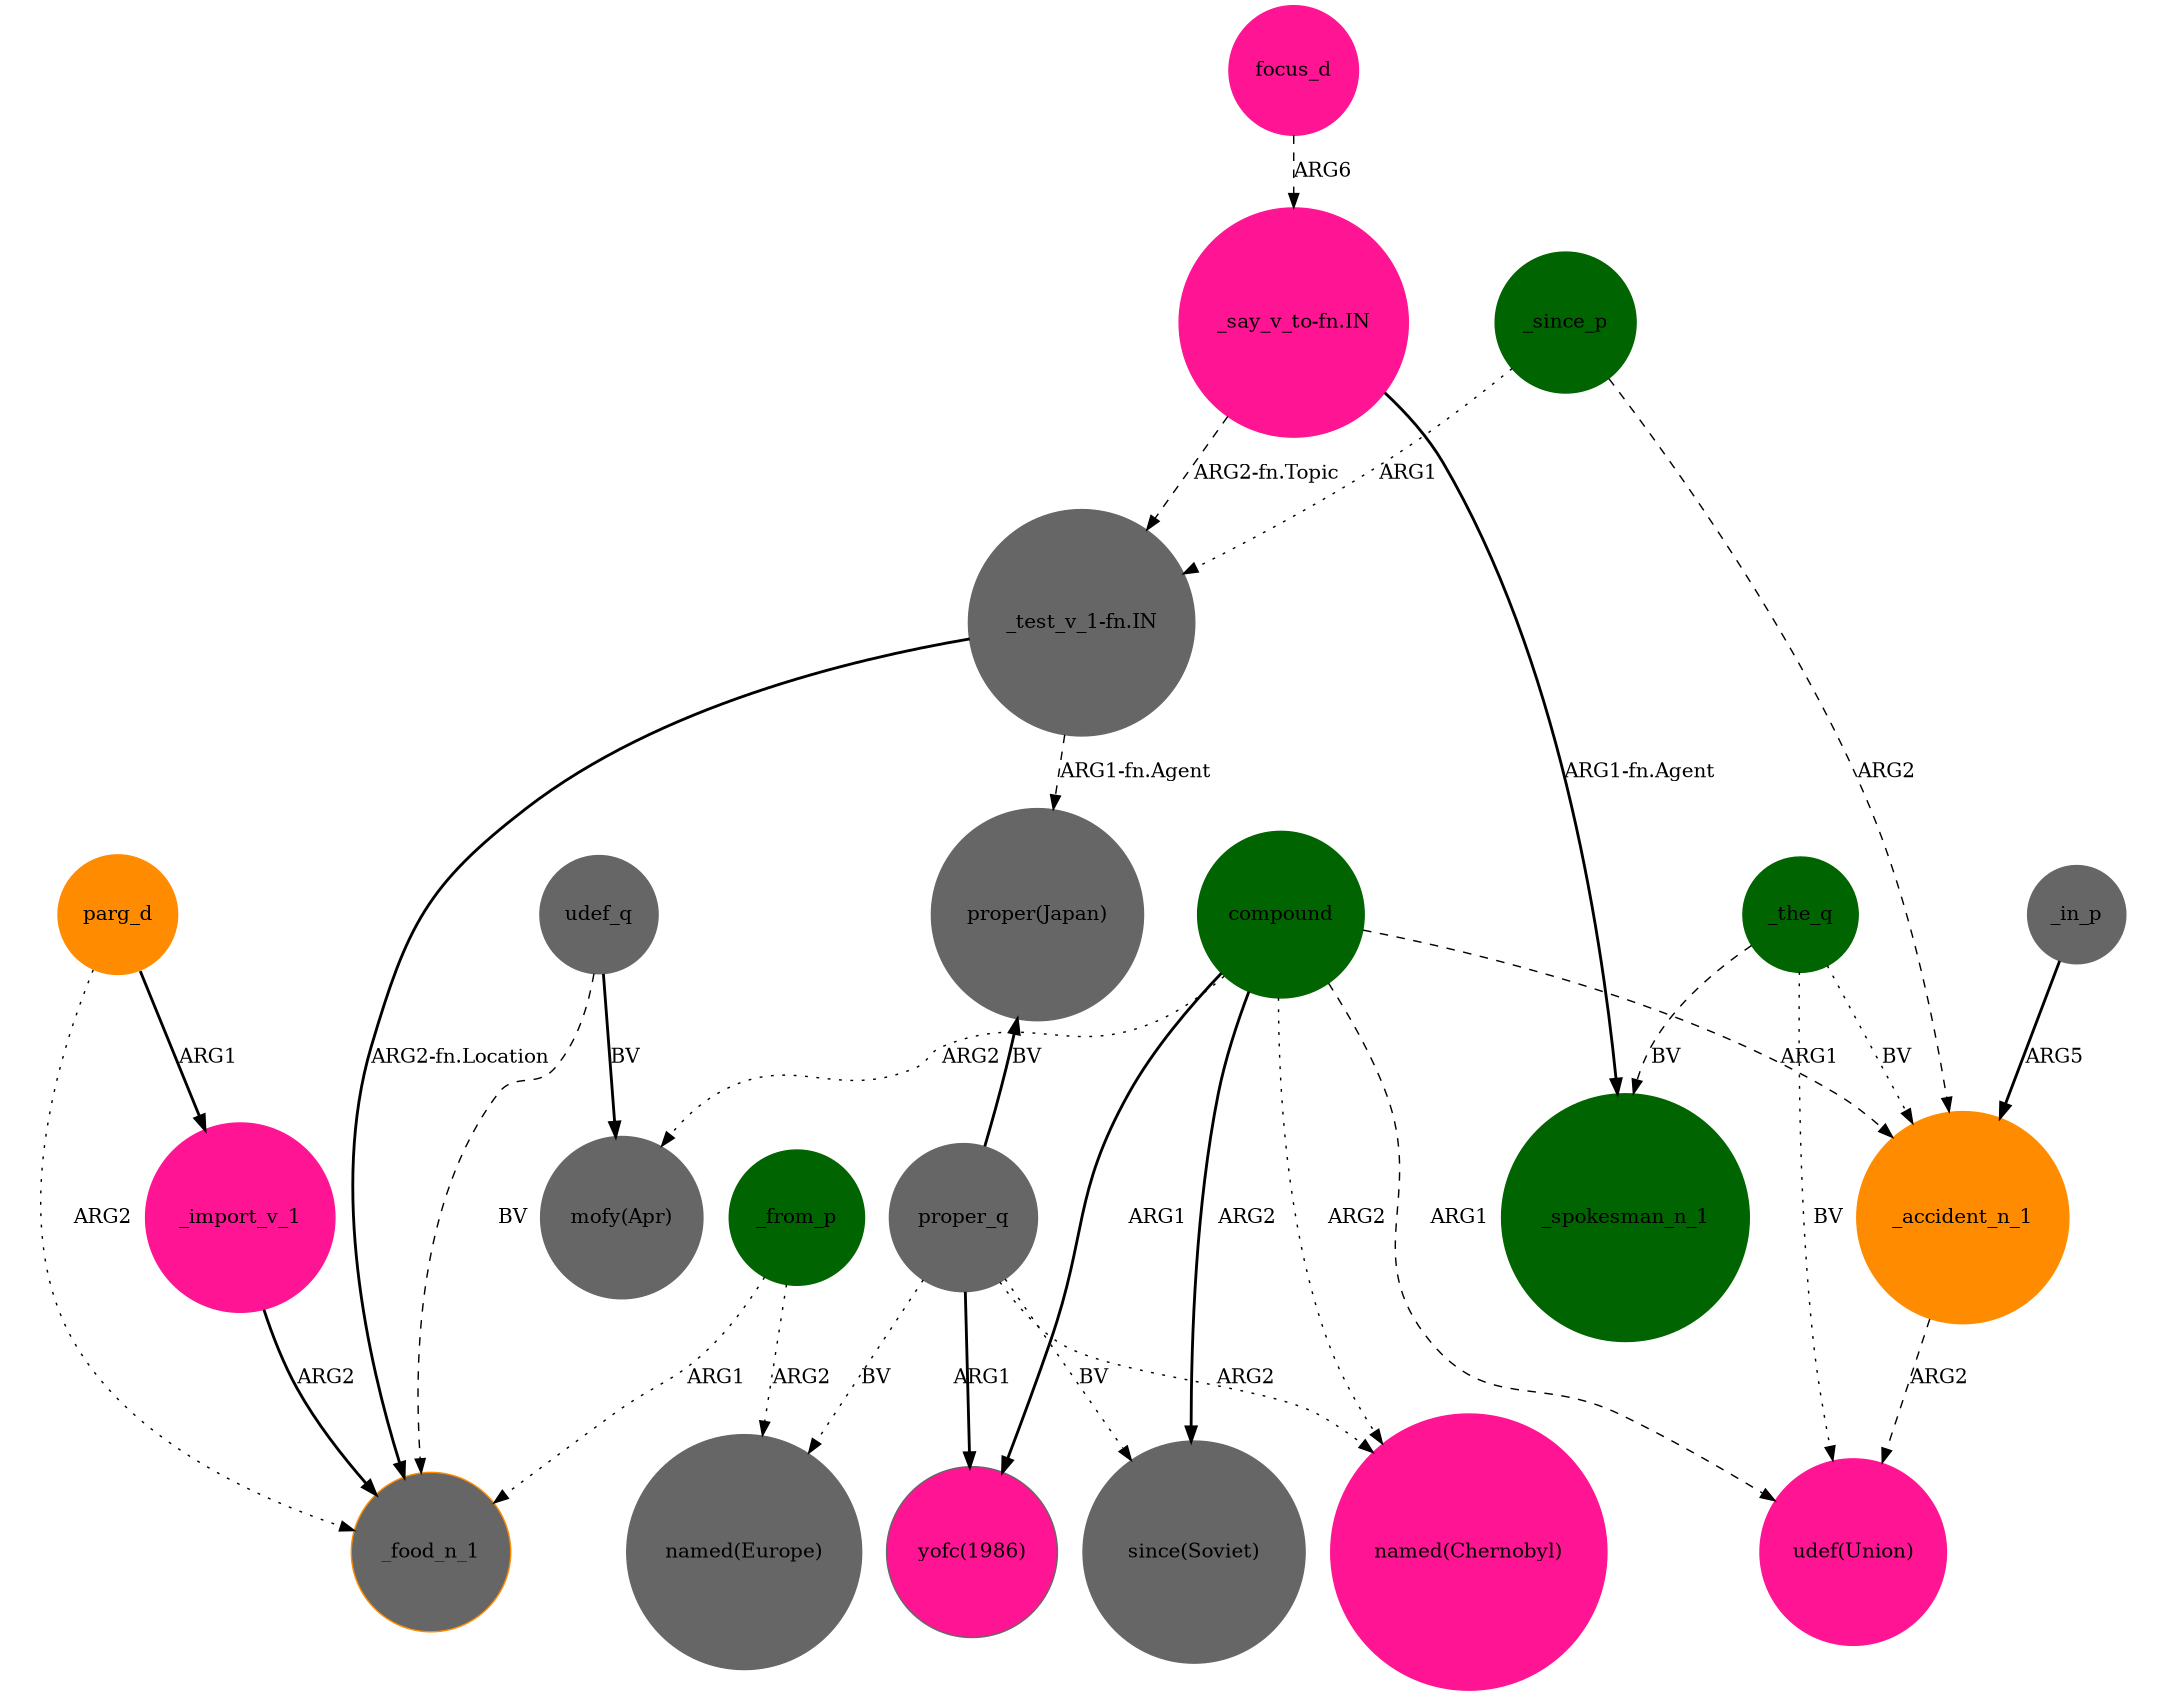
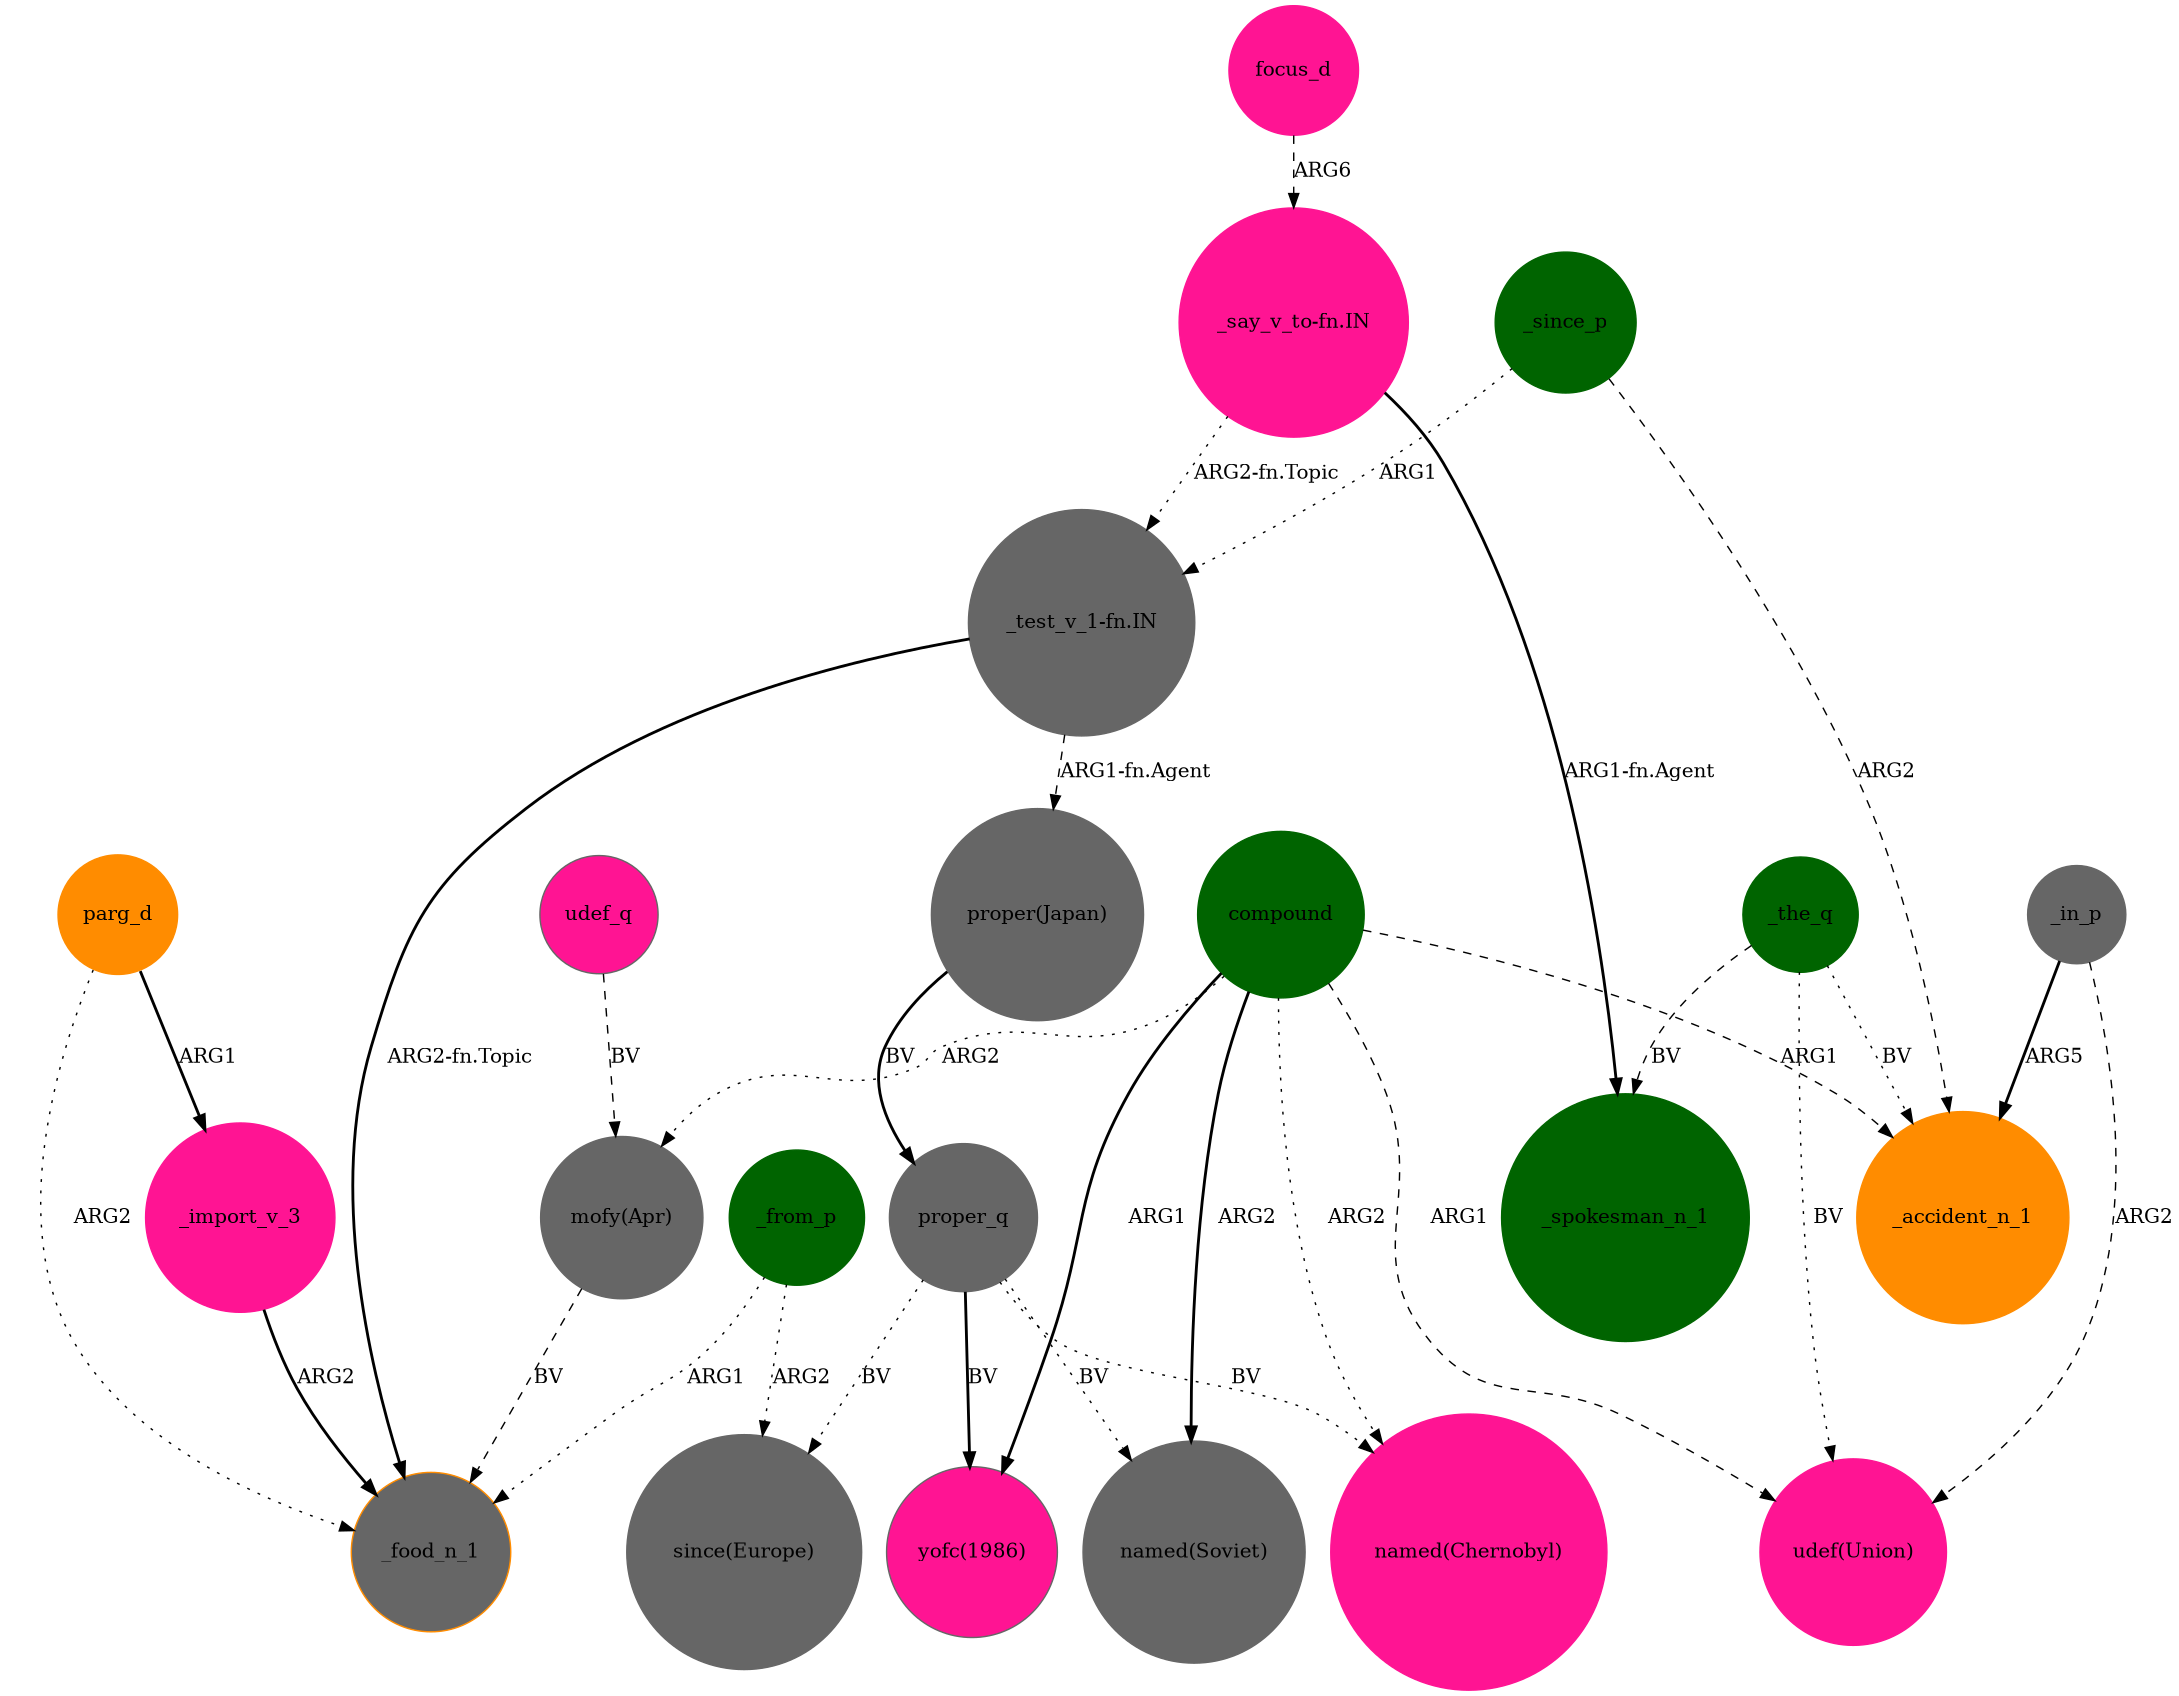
edge "_say_v_to-fn.IN" -> "_test_v_1-fn.IN": style dashed -> dotted
node "udef_q": fillcolor gray40 -> deeppink
edge "udef_q" -> "mofy(Apr)": style bold -> dashed
edge "_test_v_1-fn.IN" -> "_food_n_1": label "ARG2-fn.Location" -> "ARG2-fn.Topic"
edge "proper_q" -> "proper(Japan)": reversed
edge "udef_q" -> "_food_n_1": now "mofy(Apr)" -> "_food_n_1"
node "_import_v_1": label "_import_v_1" -> "_import_v_3"
edge "proper_q" -> "yofc(1986)": label "ARG1" -> "BV"
edge "proper_q" -> "named(Chernobyl)": label "ARG2" -> "BV"
edge "_accident_n_1" -> "udef(Union)": now "_in_p" -> "udef(Union)"
node "named(Europe)": label "named(Europe)" -> "since(Europe)"
node "since(Soviet)": label "since(Soviet)" -> "named(Soviet)"
